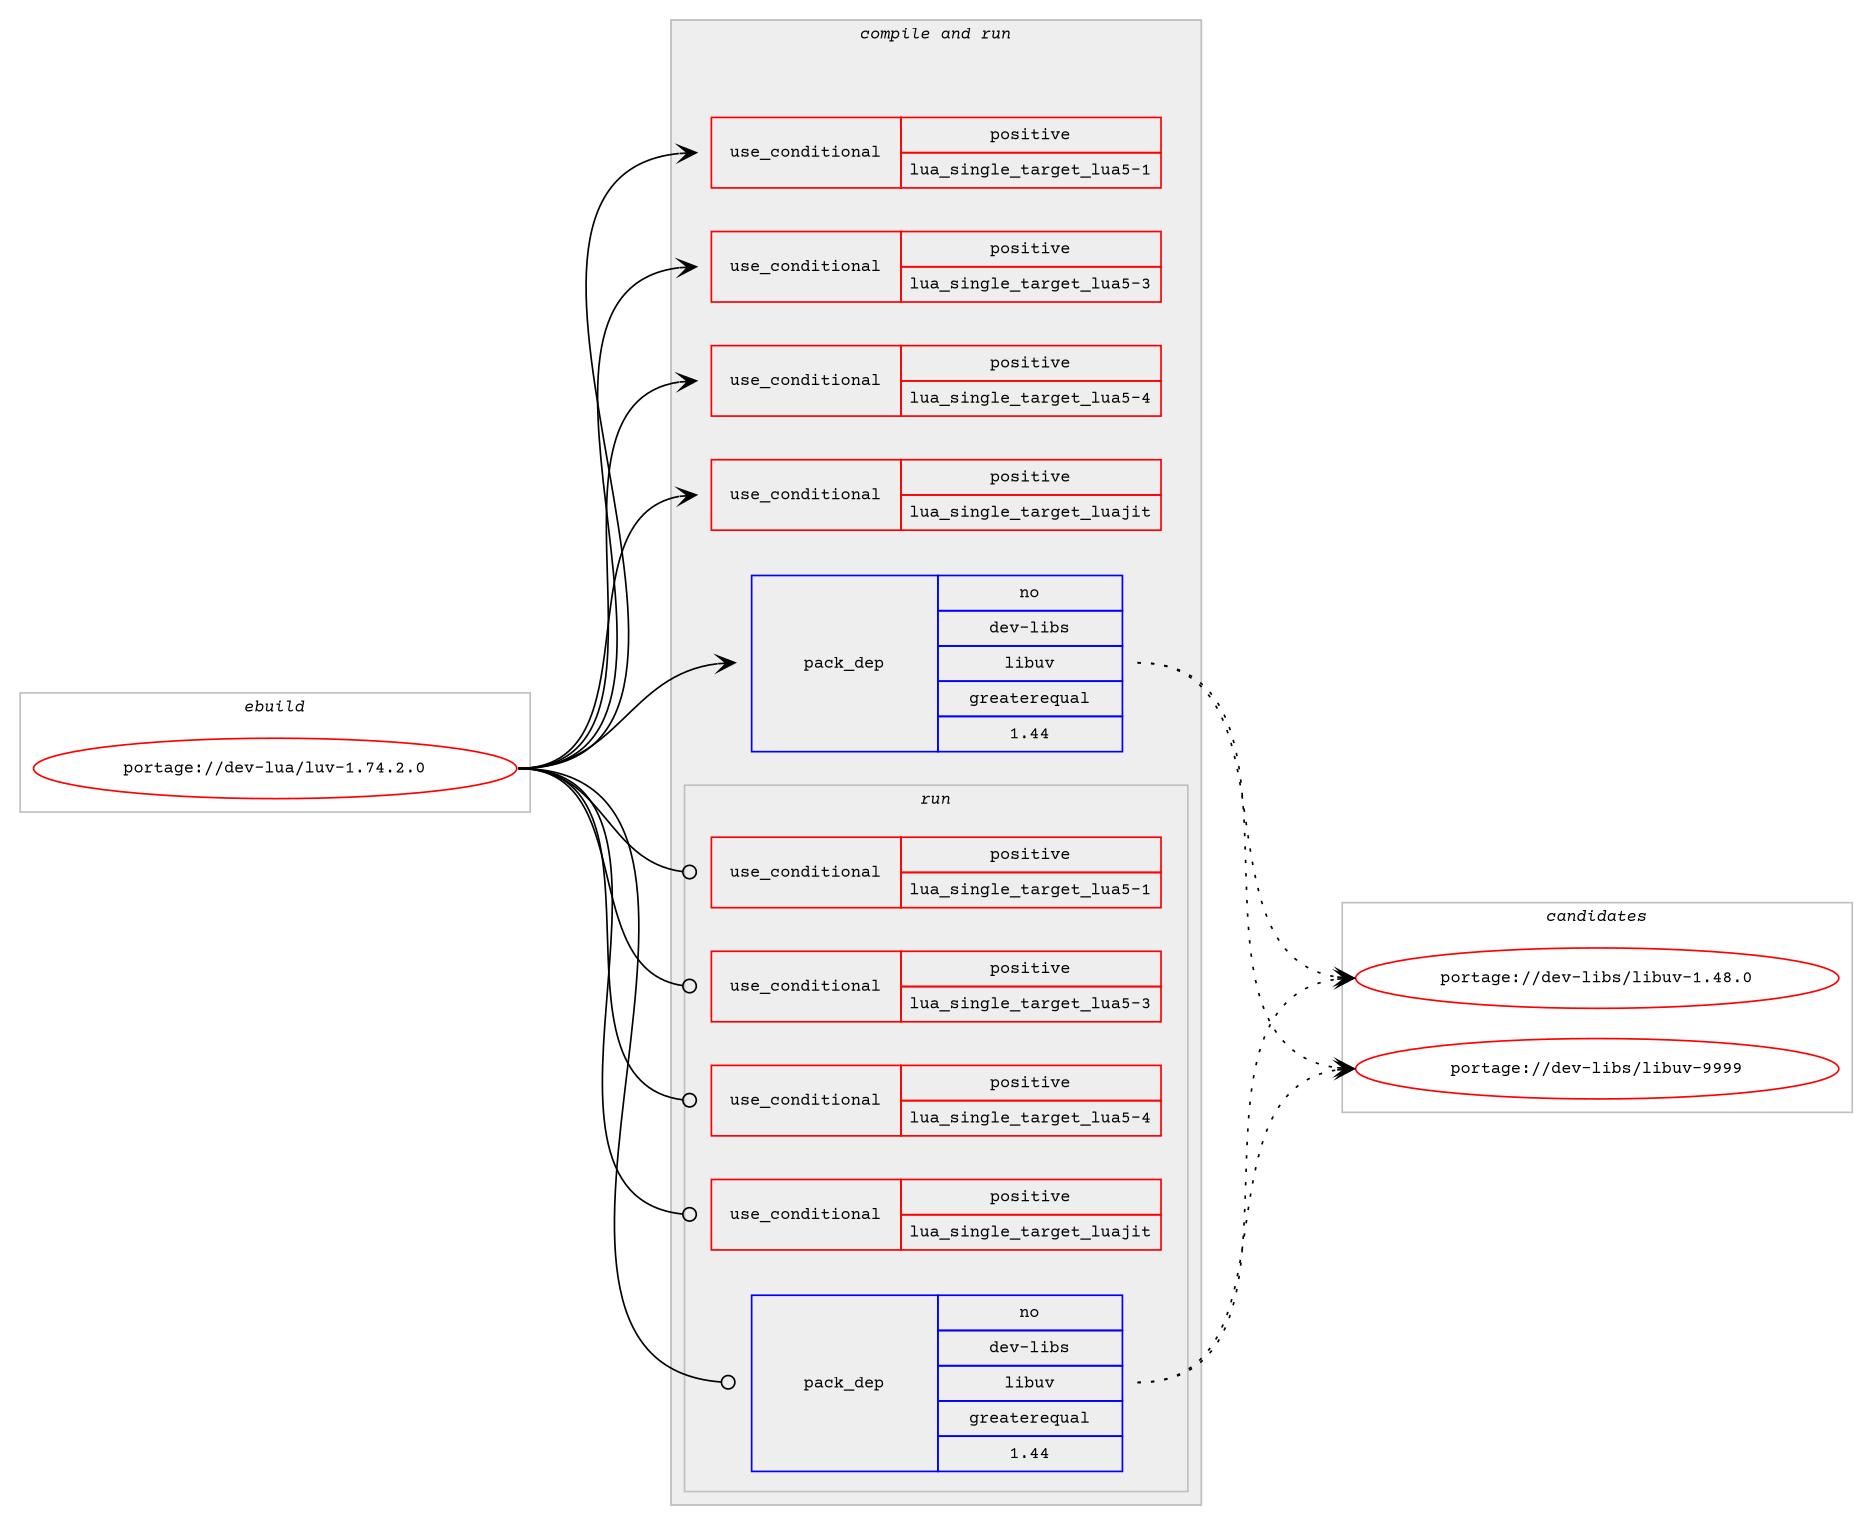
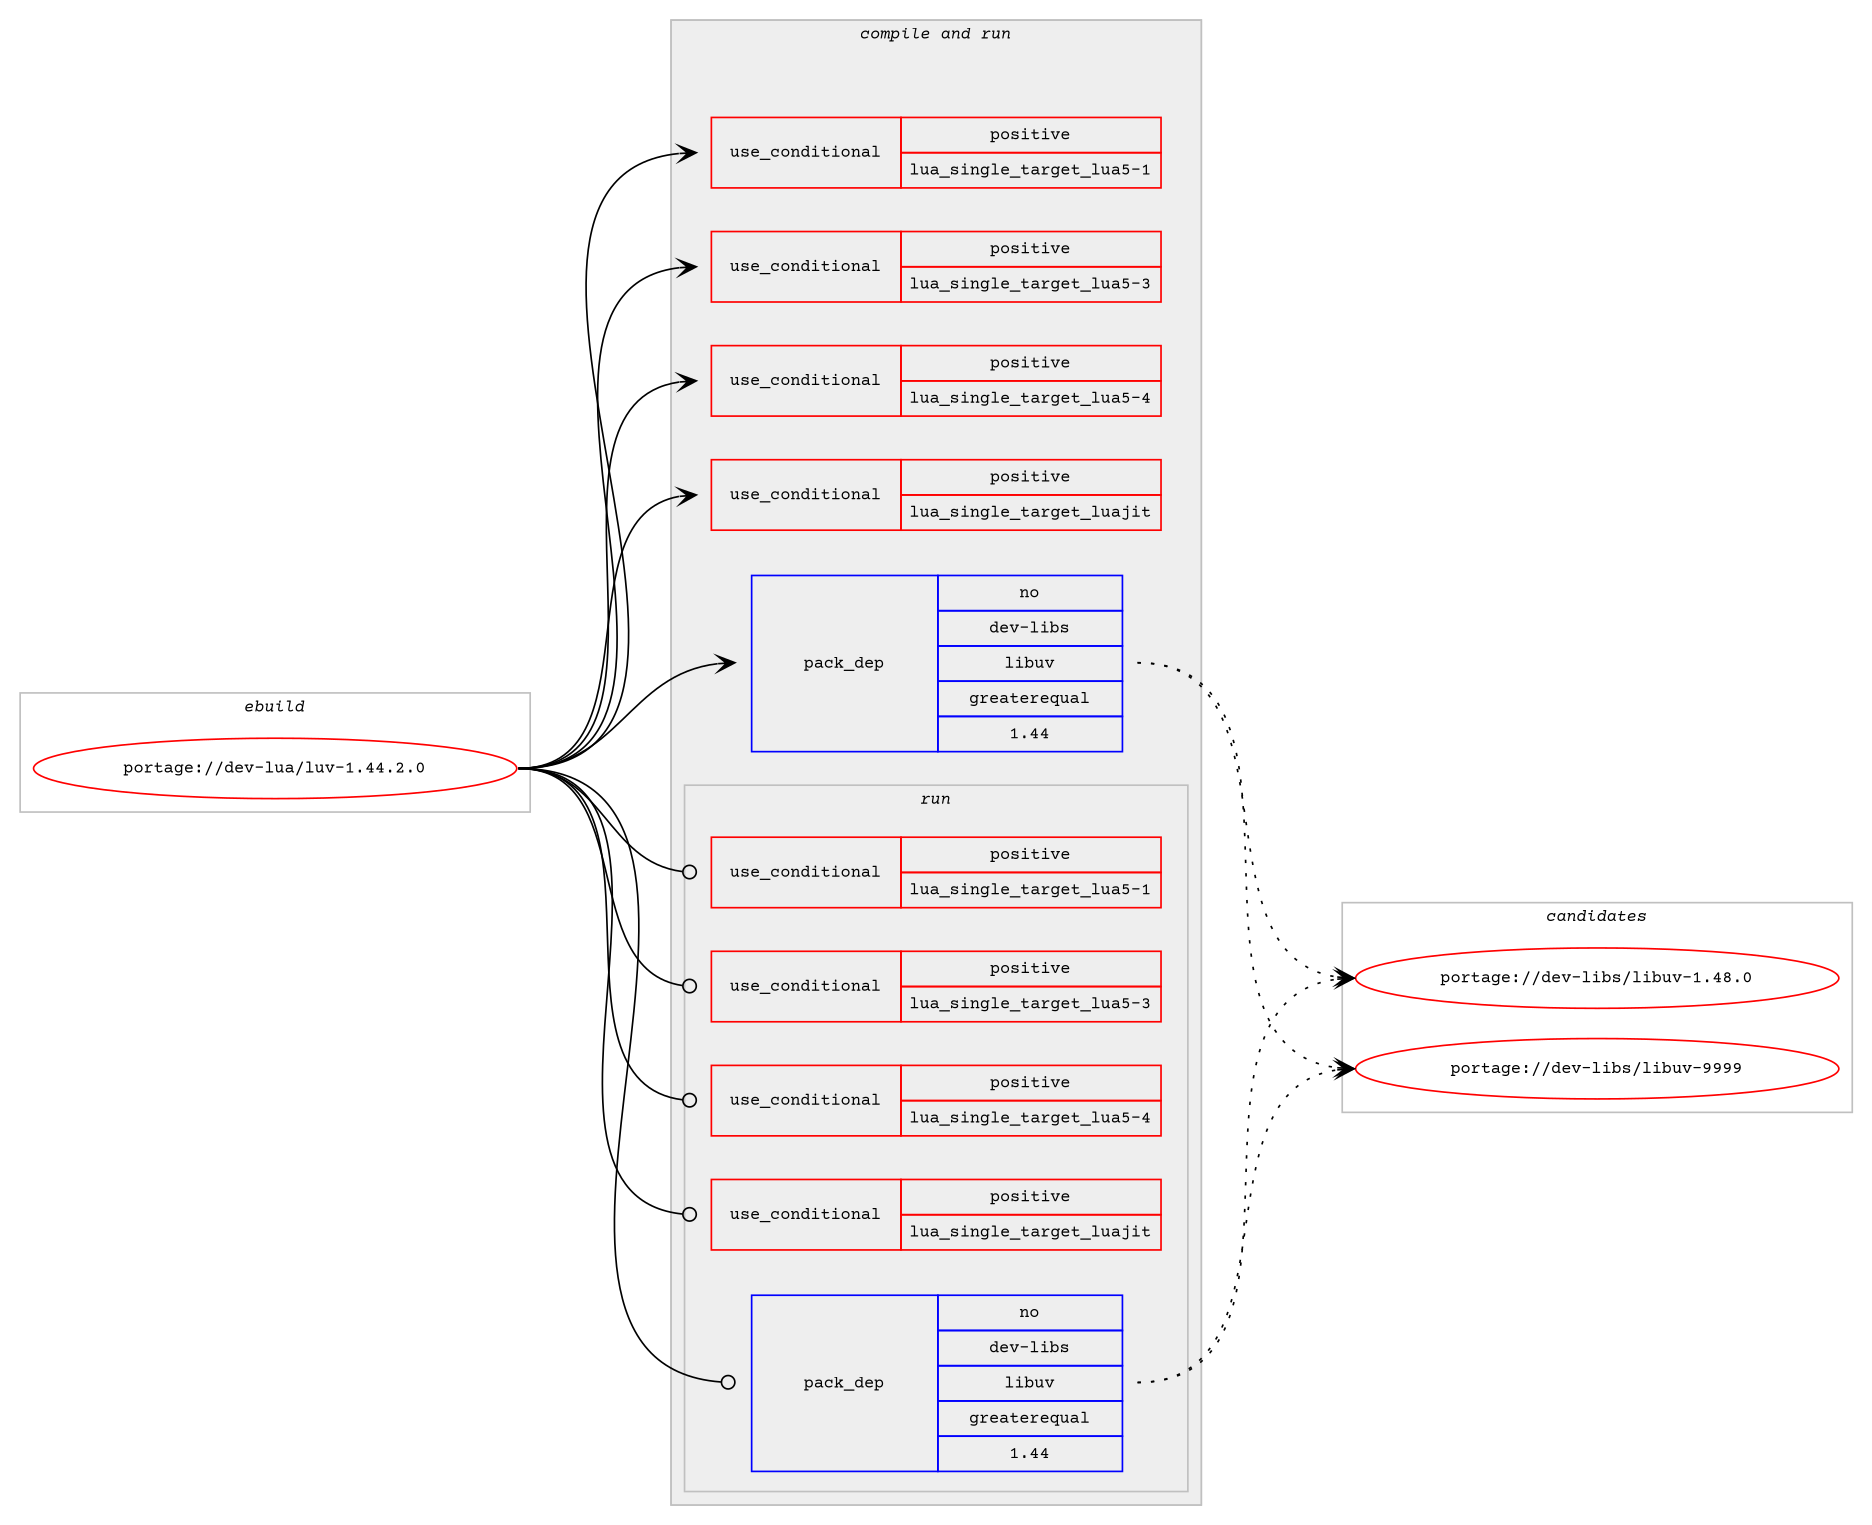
node "portage://dev-lua/luv-1.74.2.0": label "portage://dev-lua/luv-1.74.2.0" -> "portage://dev-lua/luv-1.44.2.0"
